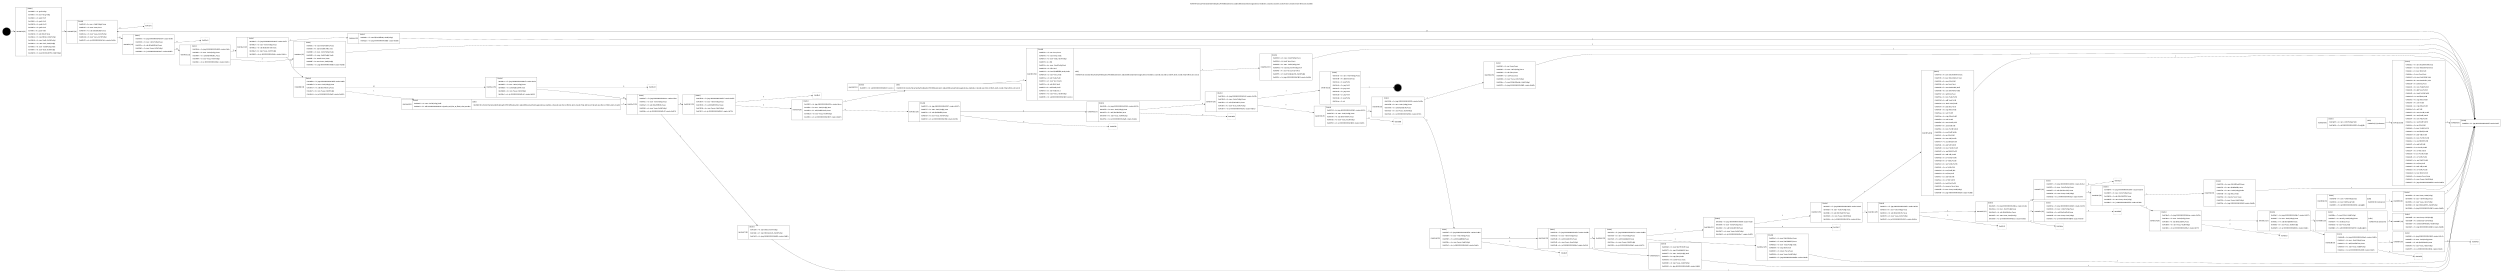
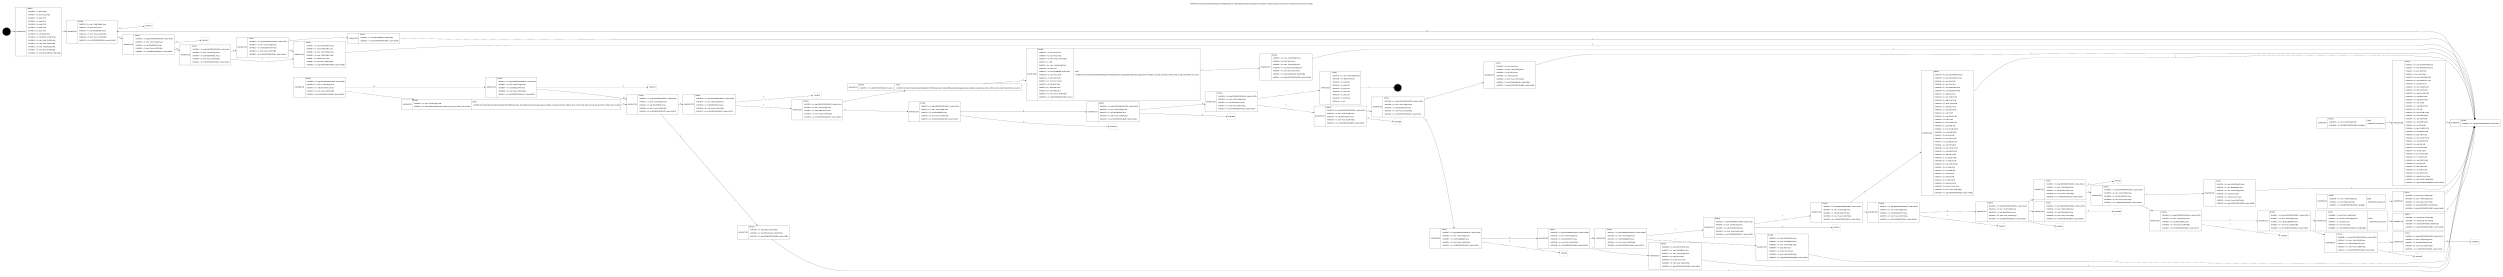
edge "0x4014a2 [22]" -> "0x4014b8 [22]": now "0x4014a2 [22]" -> "0x4018ec [27]"
